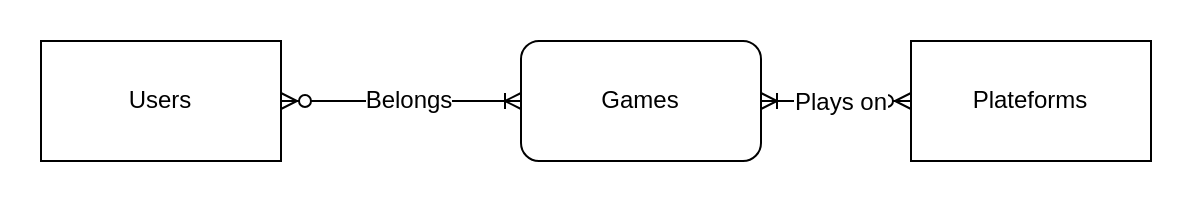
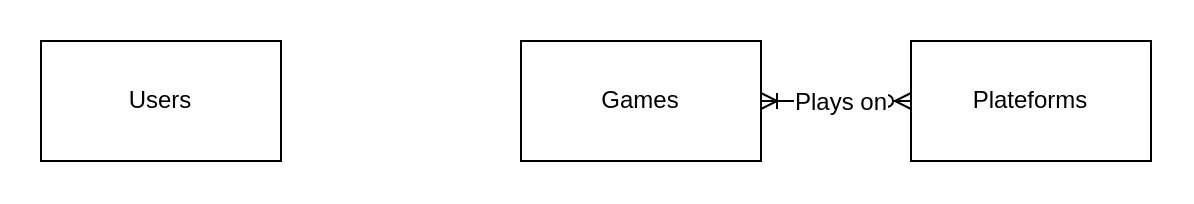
edge "Users" -- "Games": removed, label "Belongs"
node "Games": shape rounded rectangle -> rectangle
